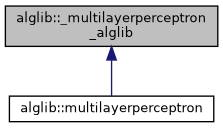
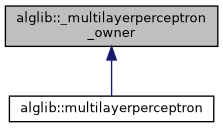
node "alglib::_multilayerperceptron _alglib": label "alglib::_multilayerperceptron _alglib" -> "alglib::_multilayerperceptron _owner"
